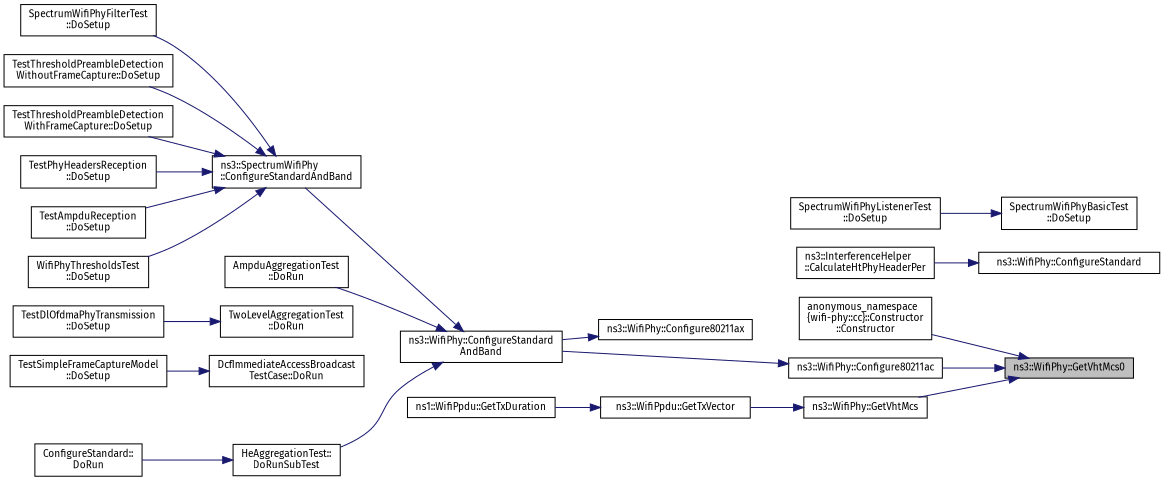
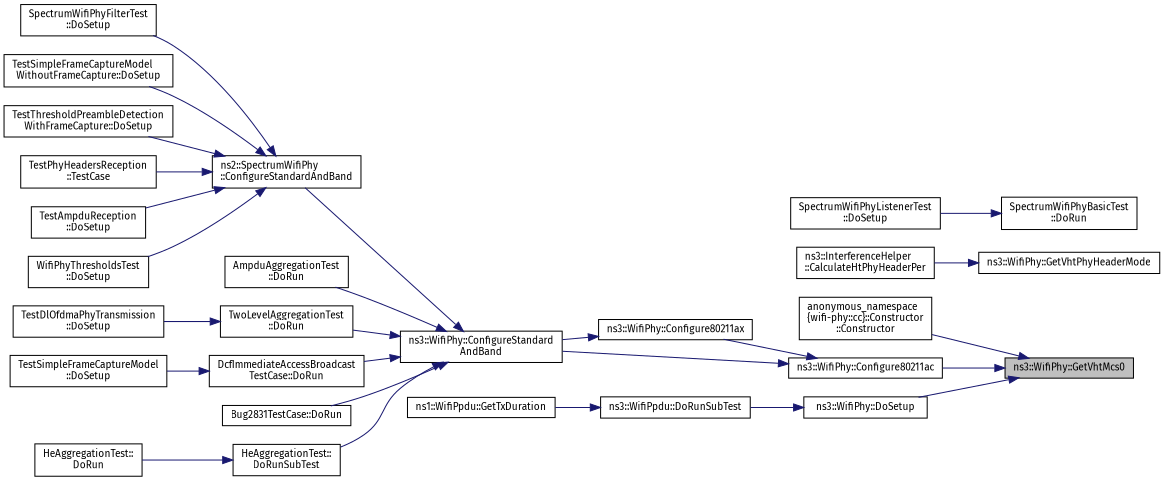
node "TestThresholdPreambleDetection WithoutFrameCapture::DoSetup": label "TestThresholdPreambleDetection WithoutFrameCapture::DoSetup" -> "TestSimpleFrameCaptureModel WithoutFrameCapture::DoSetup"
node "TestPhyHeadersReception ::DoSetup": label "TestPhyHeadersReception ::DoSetup" -> "TestPhyHeadersReception ::TestCase"
node "ns3::SpectrumWifiPhy ::ConfigureStandardAndBand": label "ns3::SpectrumWifiPhy ::ConfigureStandardAndBand" -> "ns2::SpectrumWifiPhy ::ConfigureStandardAndBand"
node "SpectrumWifiPhyBasicTest ::DoSetup": label "SpectrumWifiPhyBasicTest ::DoSetup" -> "SpectrumWifiPhyBasicTest ::DoRun"
node "ns3::WifiPhy::ConfigureStandard": label "ns3::WifiPhy::ConfigureStandard" -> "ns3::WifiPhy::GetVhtPhyHeaderMode"
edge "TwoLevelAggregationTest ::DoRun" -> "ns3::WifiPhy::ConfigureStandard AndBand": added
edge "ns3::WifiPhy::Configure80211ax" -> "ns3::WifiPhy::Configure80211ac": added
edge "DcfImmediateAccessBroadcast TestCase::DoRun" -> "ns3::WifiPhy::ConfigureStandard AndBand": added
node "ns3::WifiPpdu::GetTxVector": label "ns3::WifiPpdu::GetTxVector" -> "ns3::WifiPpdu::DoRunSubTest"
node "ns3::WifiPhy::GetVhtMcs": label "ns3::WifiPhy::GetVhtMcs" -> "ns3::WifiPhy::DoSetup"
node "Bug2831TestCase::DoRun": added
node "ConfigureStandard:: DoRun": label "ConfigureStandard:: DoRun" -> "HeAggregationTest:: DoRun"
